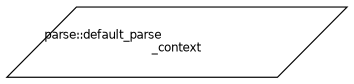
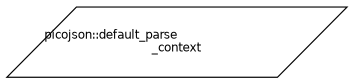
node "parse::default_parse _context": label "parse::default_parse _context" -> "picojson::default_parse _context"
